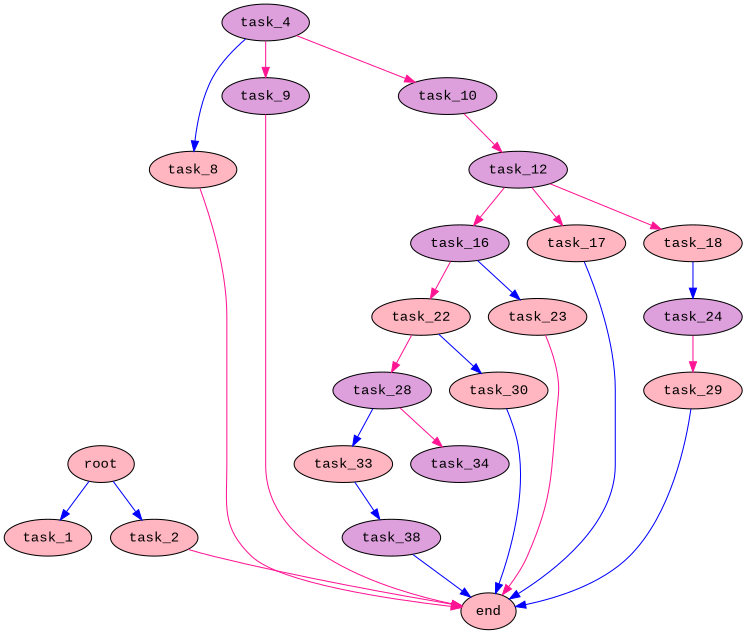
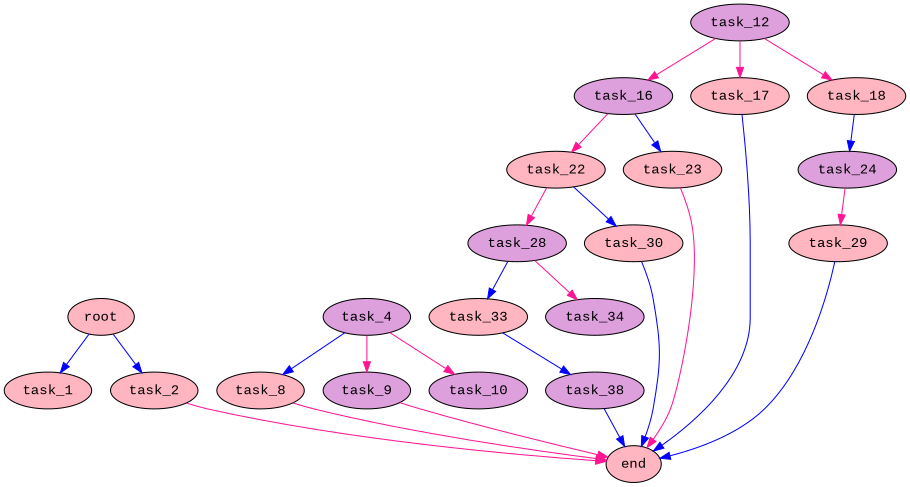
edge "task_10" -> "task_12": removed
